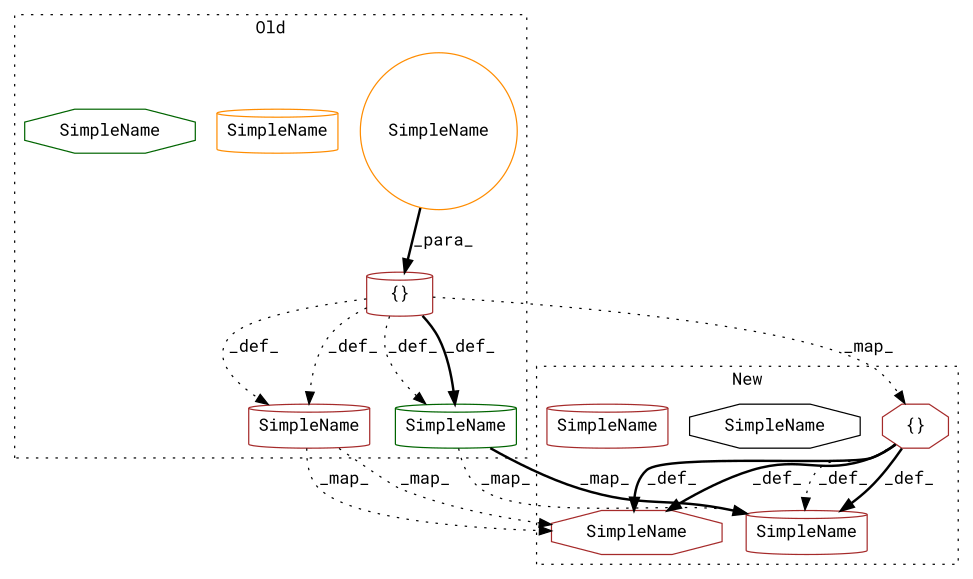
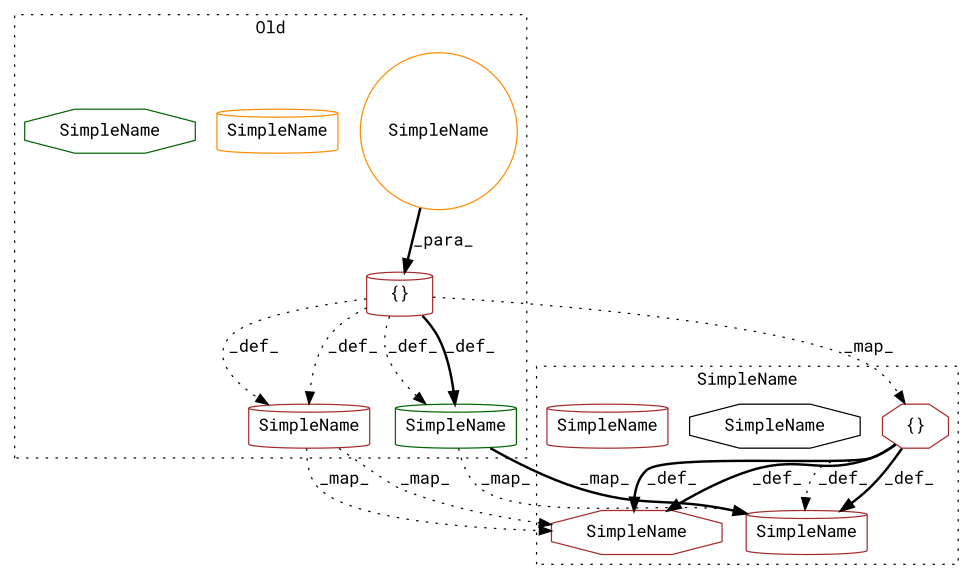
cluster "New": label "New" -> "SimpleName"
